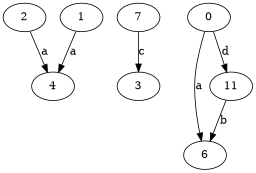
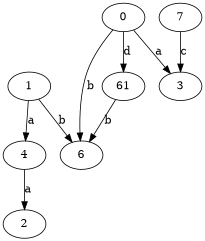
edge "2" -> "4": reversed
edge "0" -> "3": added, label "a"
edge "0" -> "6": label "a" -> "b"
node "11": label "11" -> "61"
edge "1" -> "6": added, label "b"
